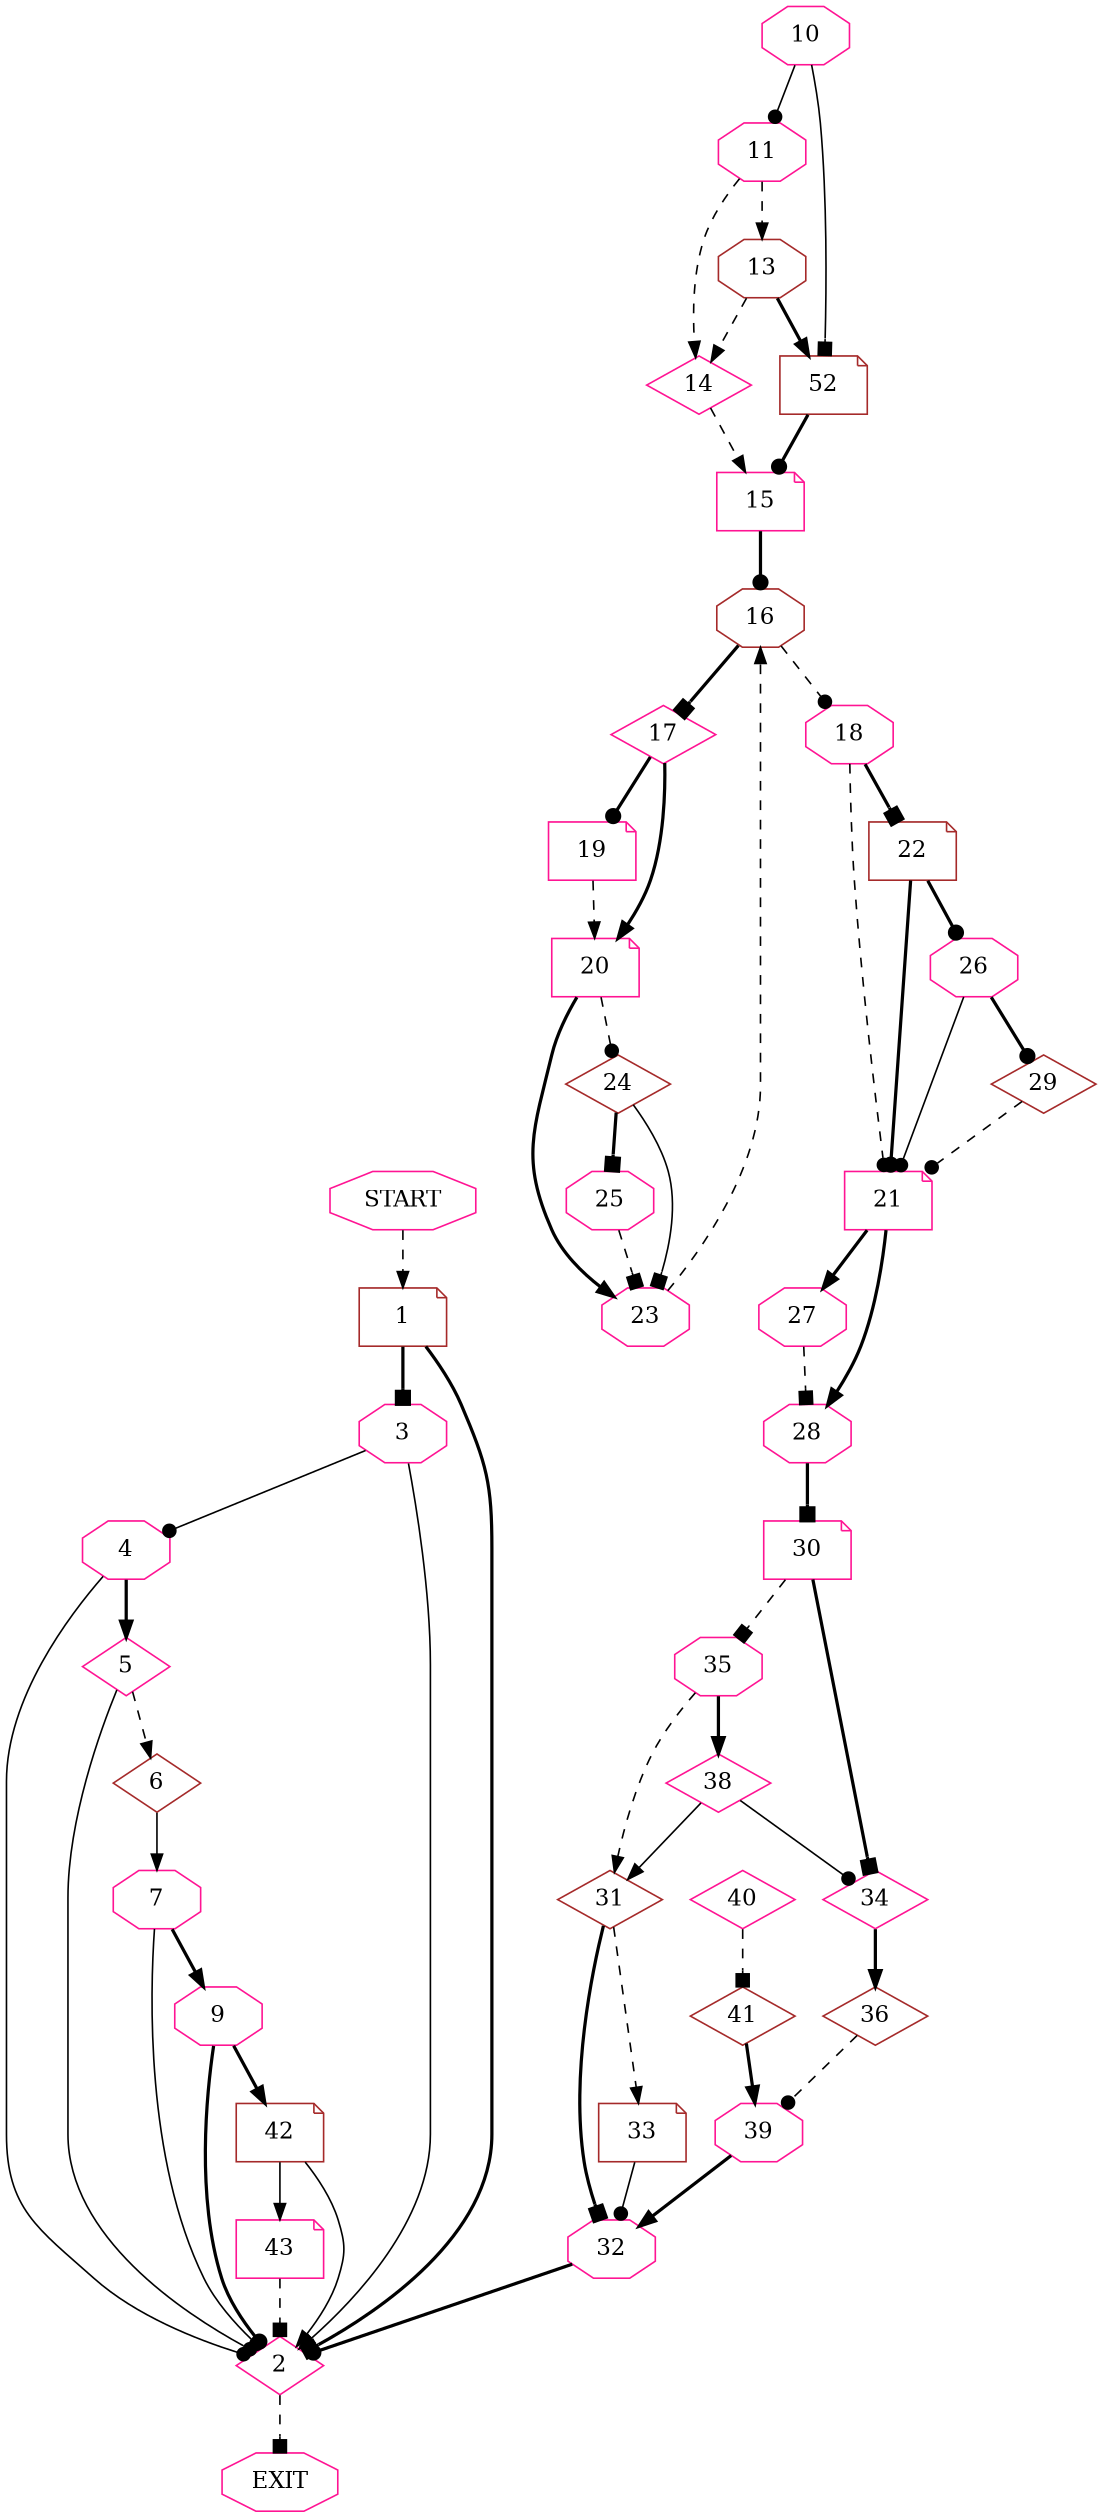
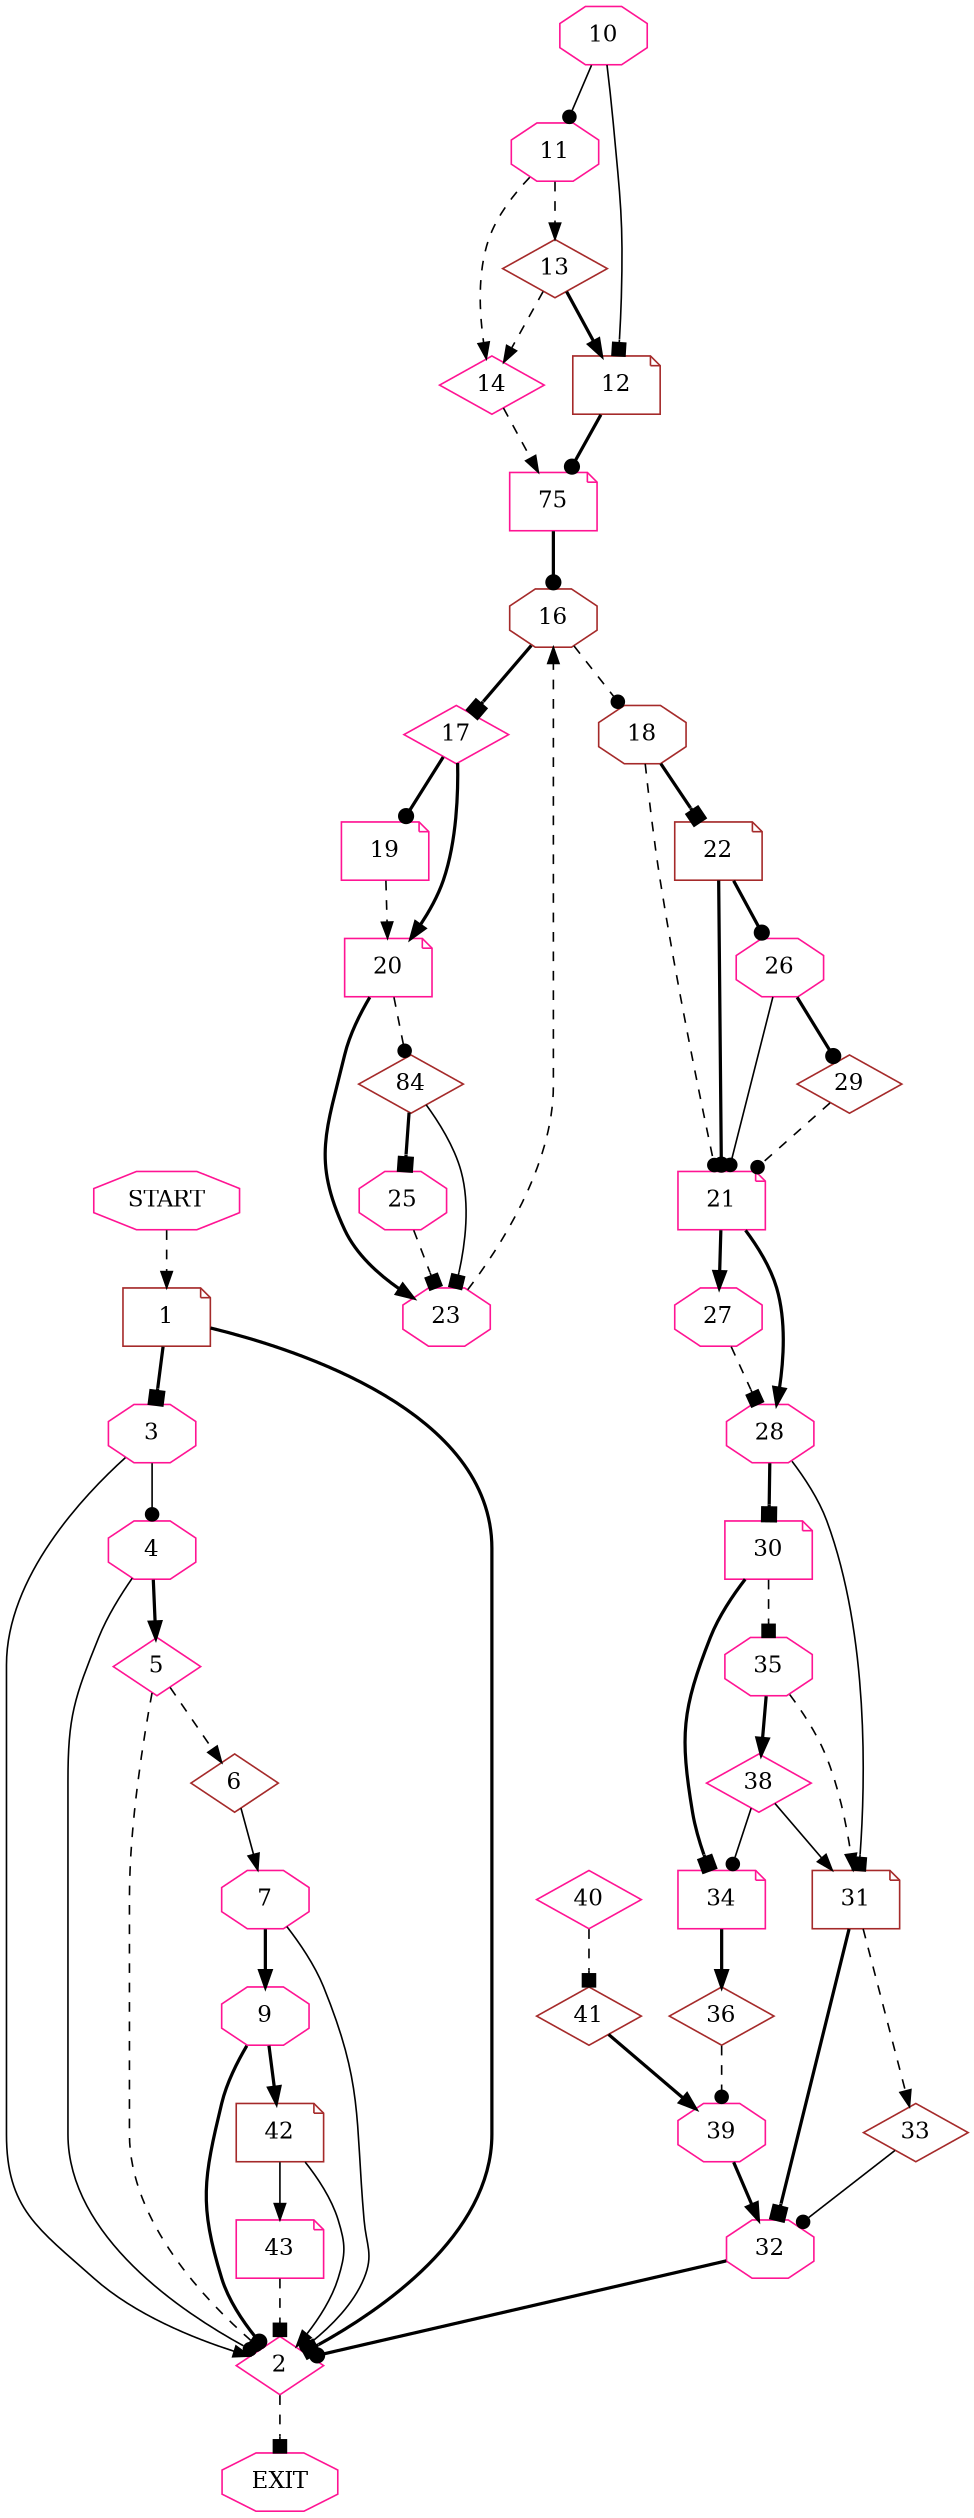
node "13": shape octagon -> diamond
node "52": label "52" -> "12"
node "15": label "15" -> "75"
node "18": color deeppink -> brown
node "24": label "24" -> "84"
edge "28" -> "31": added
node "31": shape diamond -> note
node "34": shape diamond -> note
edge "5" -> "2": style solid -> dashed
node "33": shape note -> diamond
